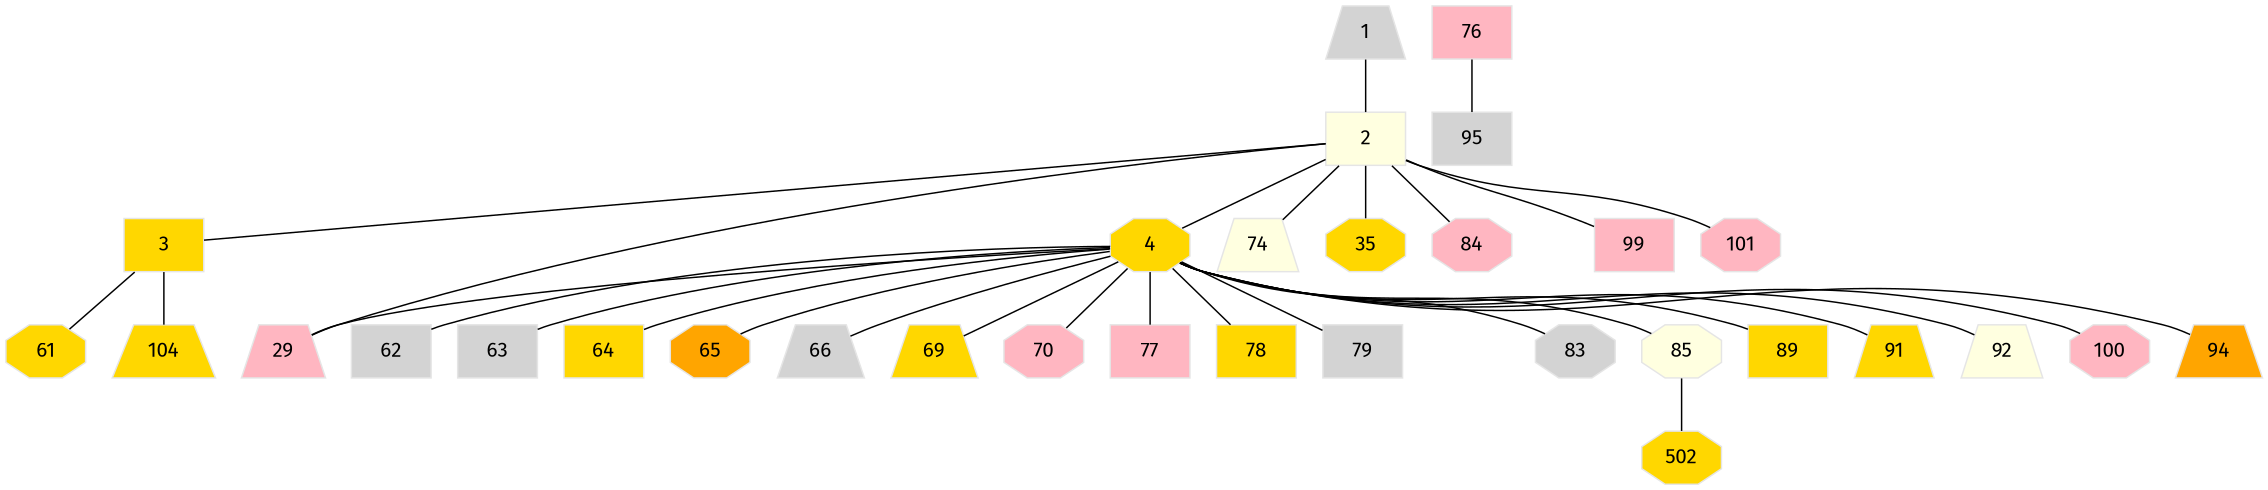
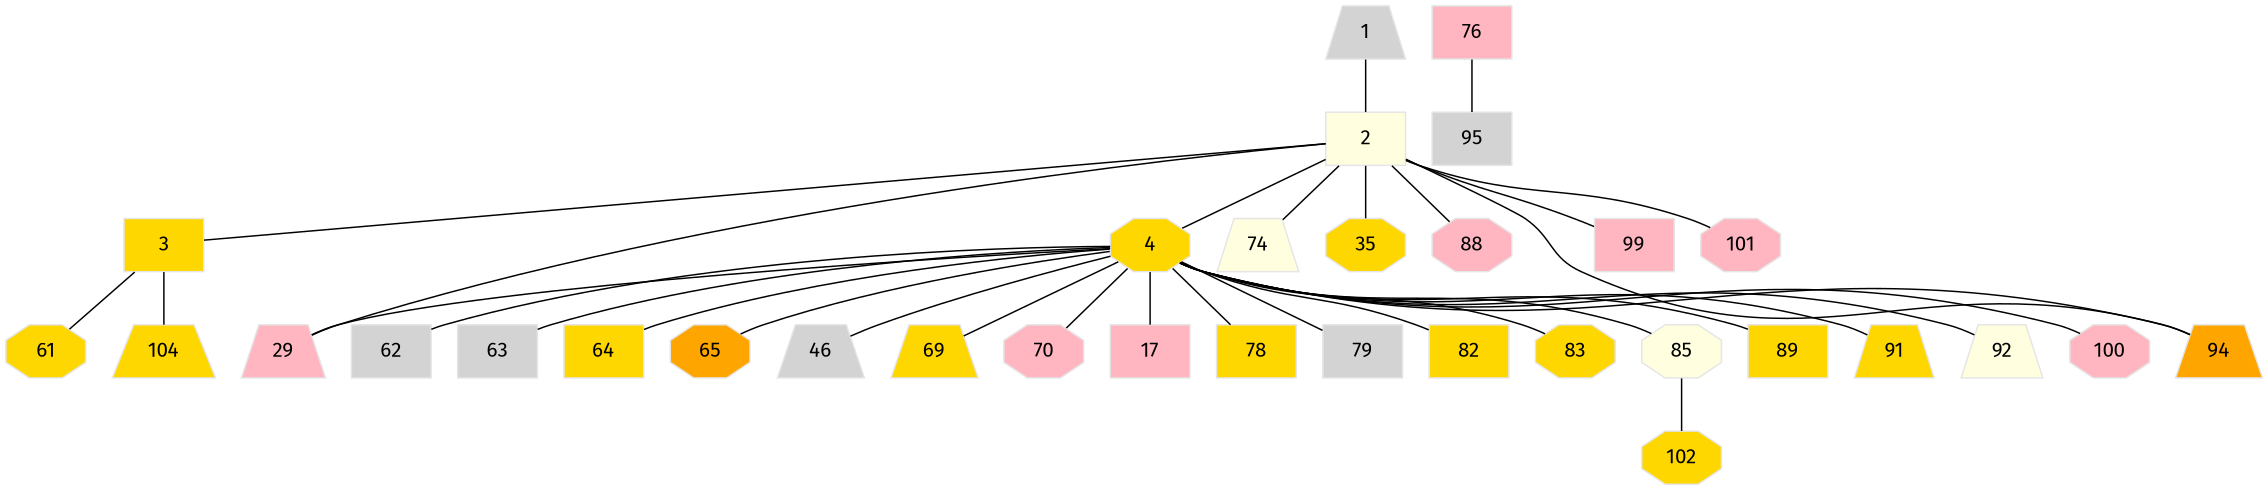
node "84": label "84" -> "88"
edge "2" -- "94": added
node "66": label "66" -> "46"
node "77": label "77" -> "17"
node "82": added
node "83": fillcolor lightgrey -> gold
node "502": label "502" -> "102"
